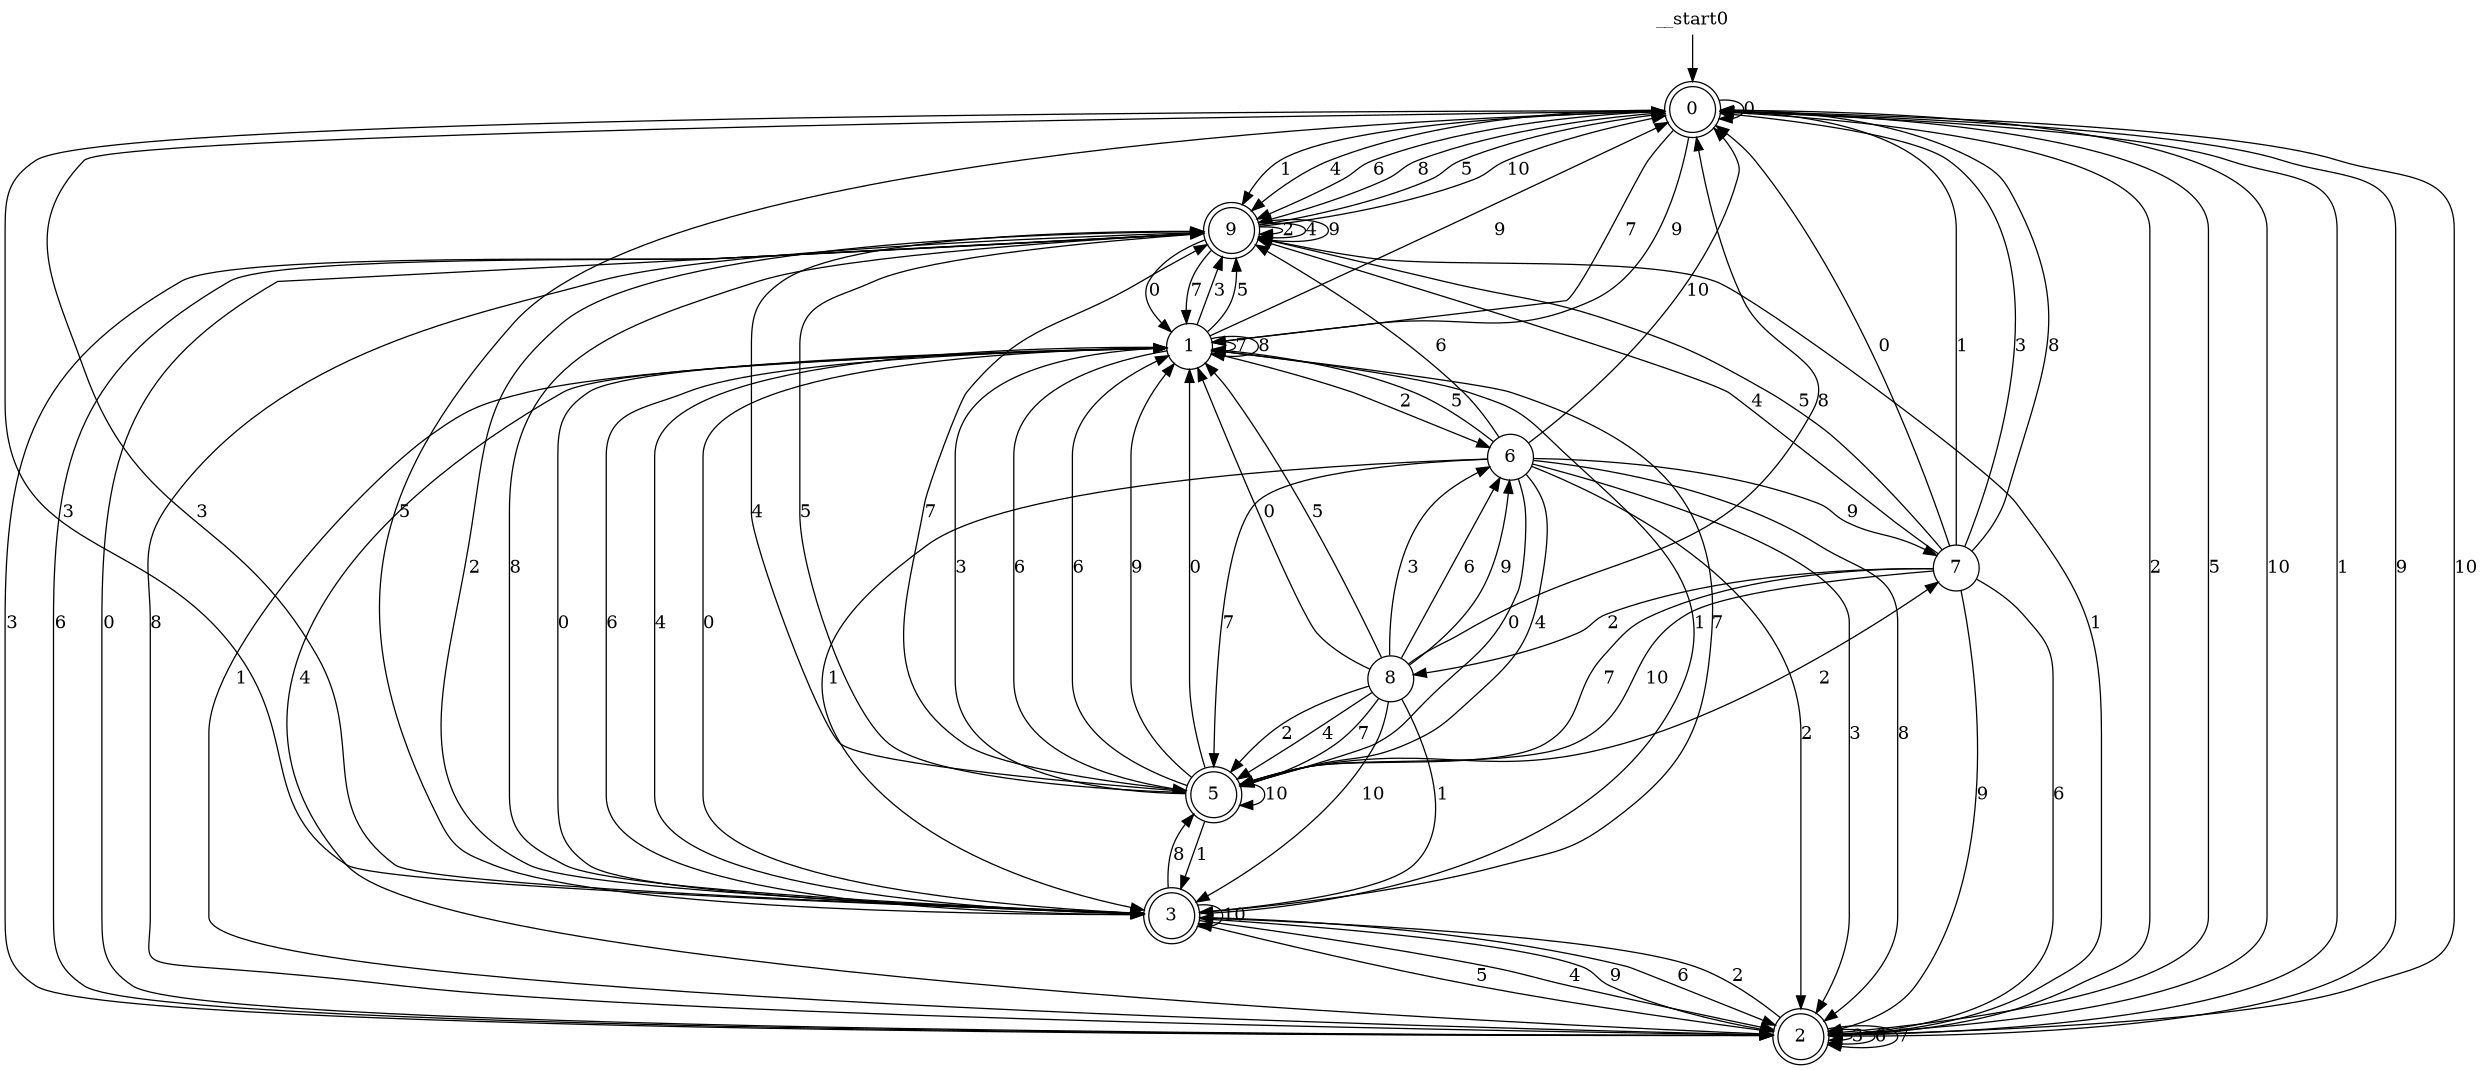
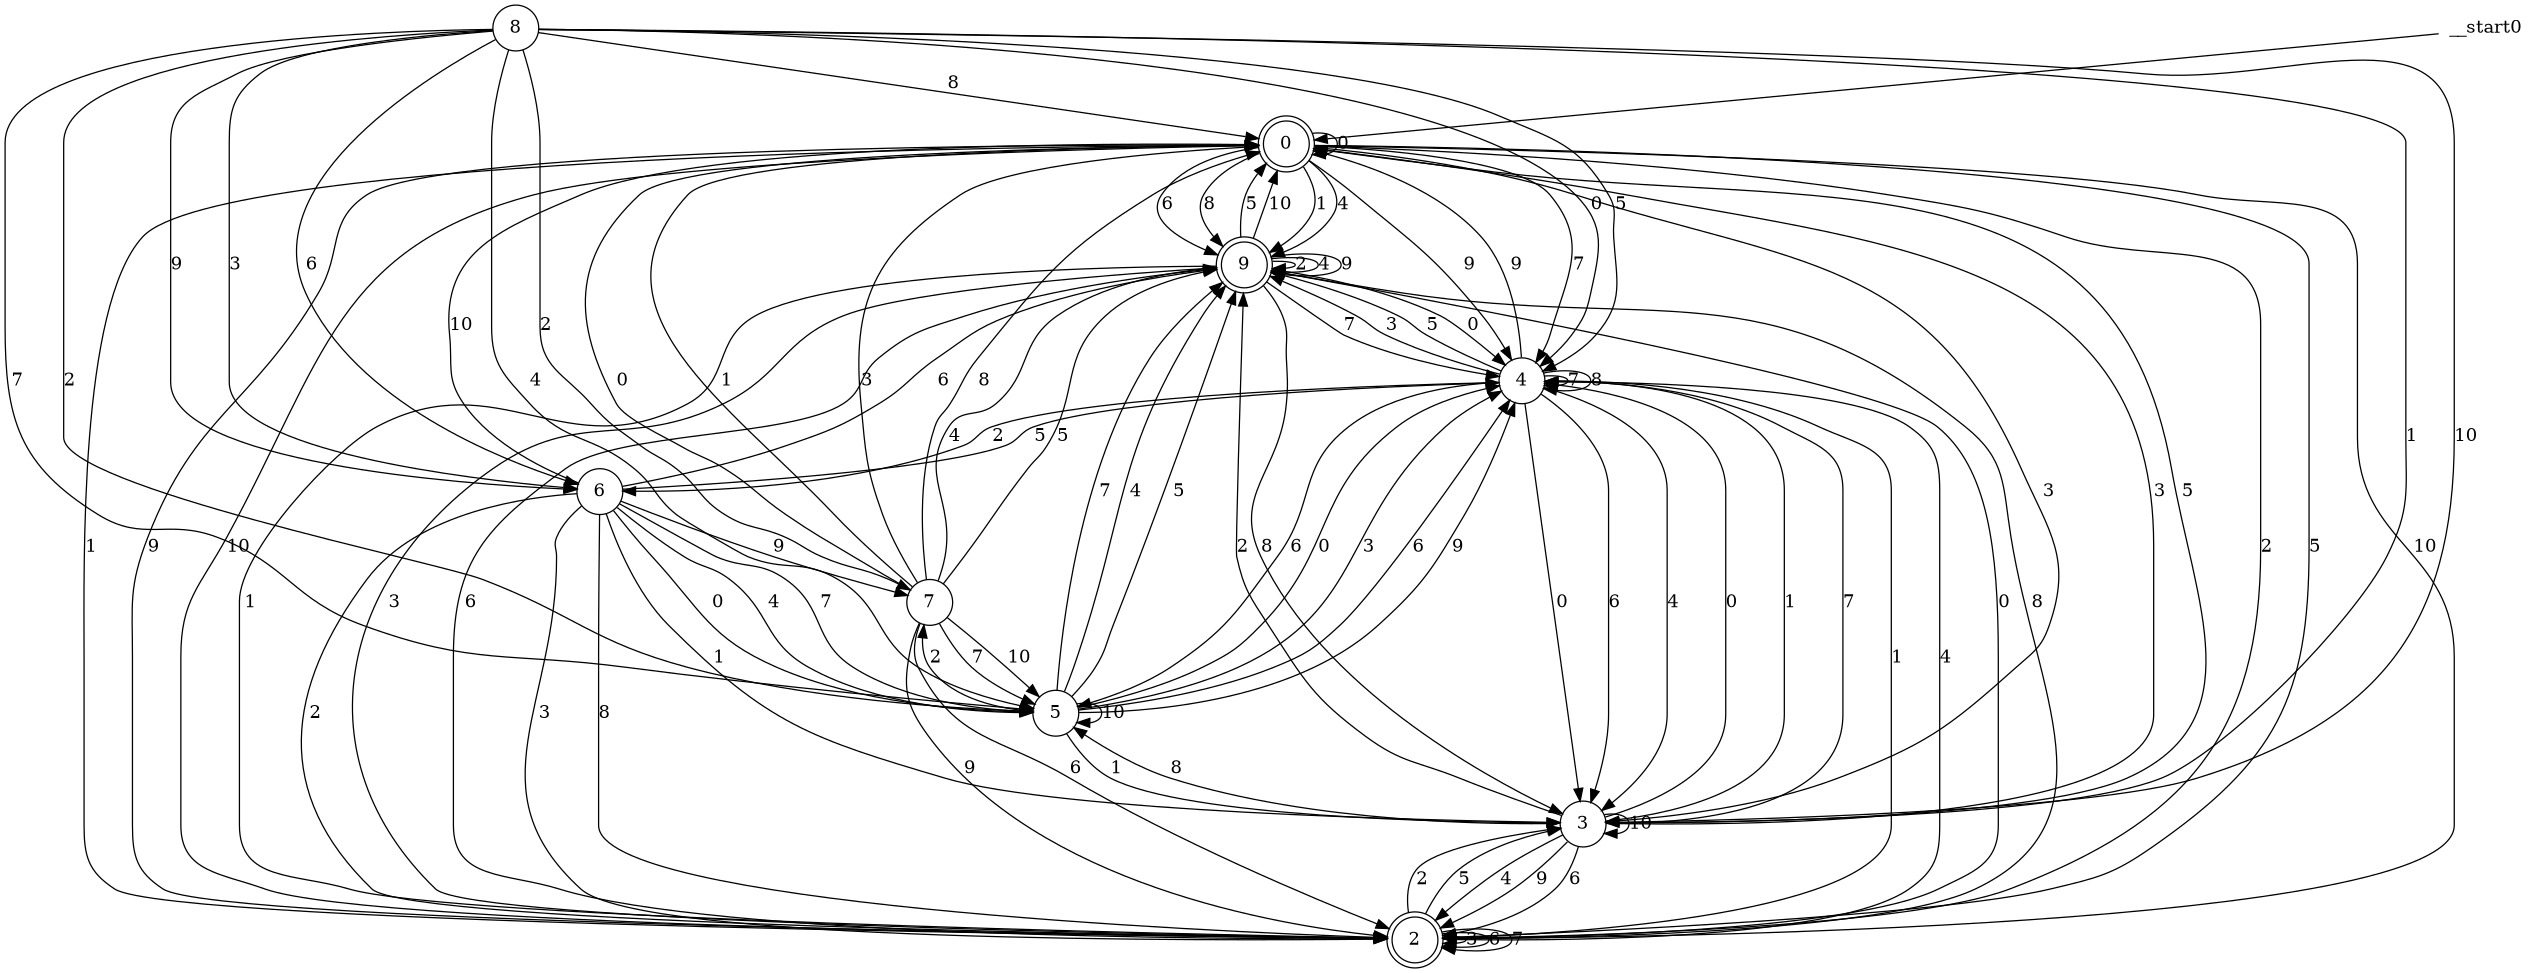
node "1": label "1" -> "4"
edge "7" -> "8": reversed
node "5": shape doublecircle -> circle
node "3": shape doublecircle -> circle
